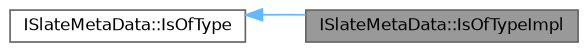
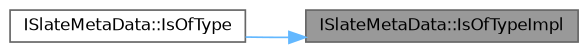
edge "ISlateMetaData::IsOfTypeImpl" -> "ISlateMetaData::IsOfType": reversed
